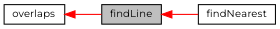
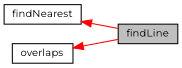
edge "findNearest" -> "findLine": reversed
